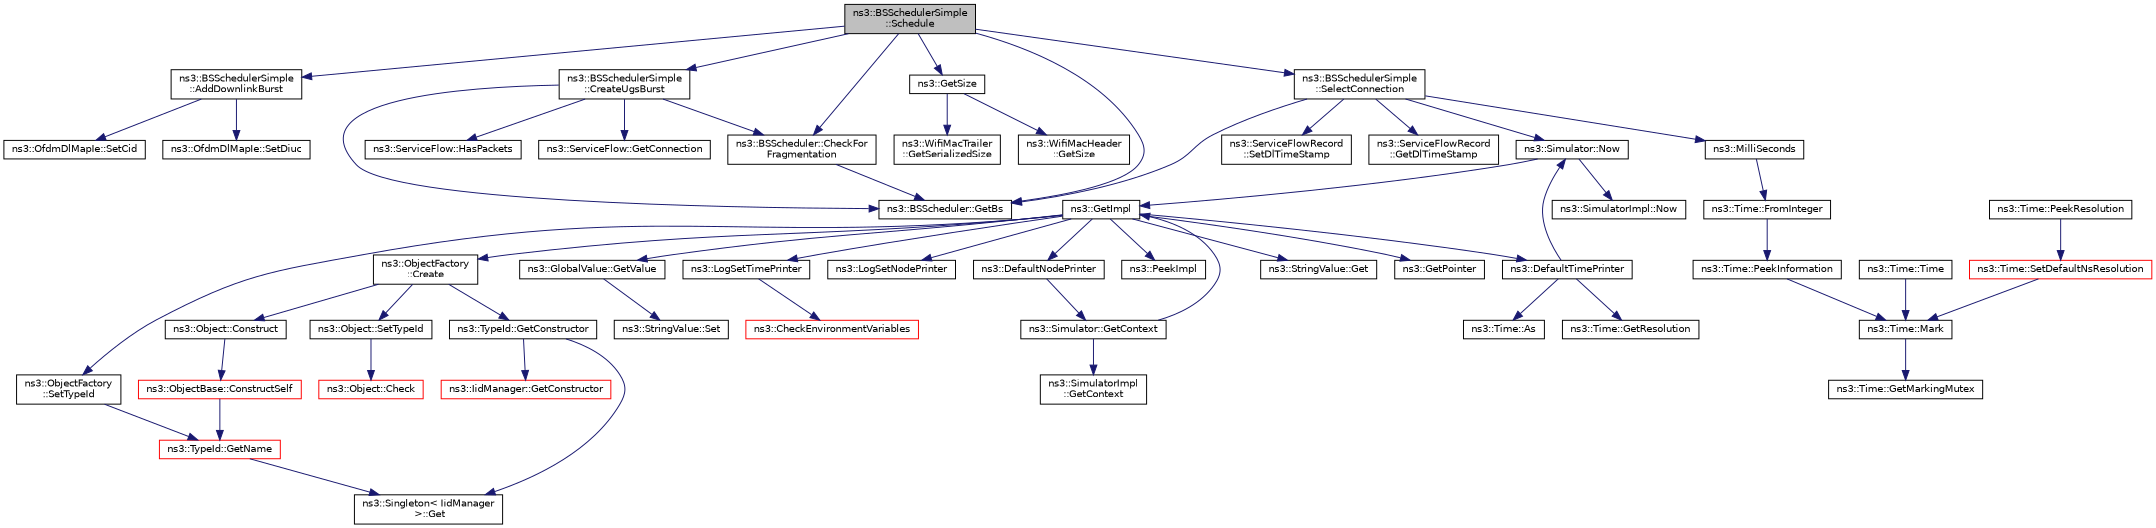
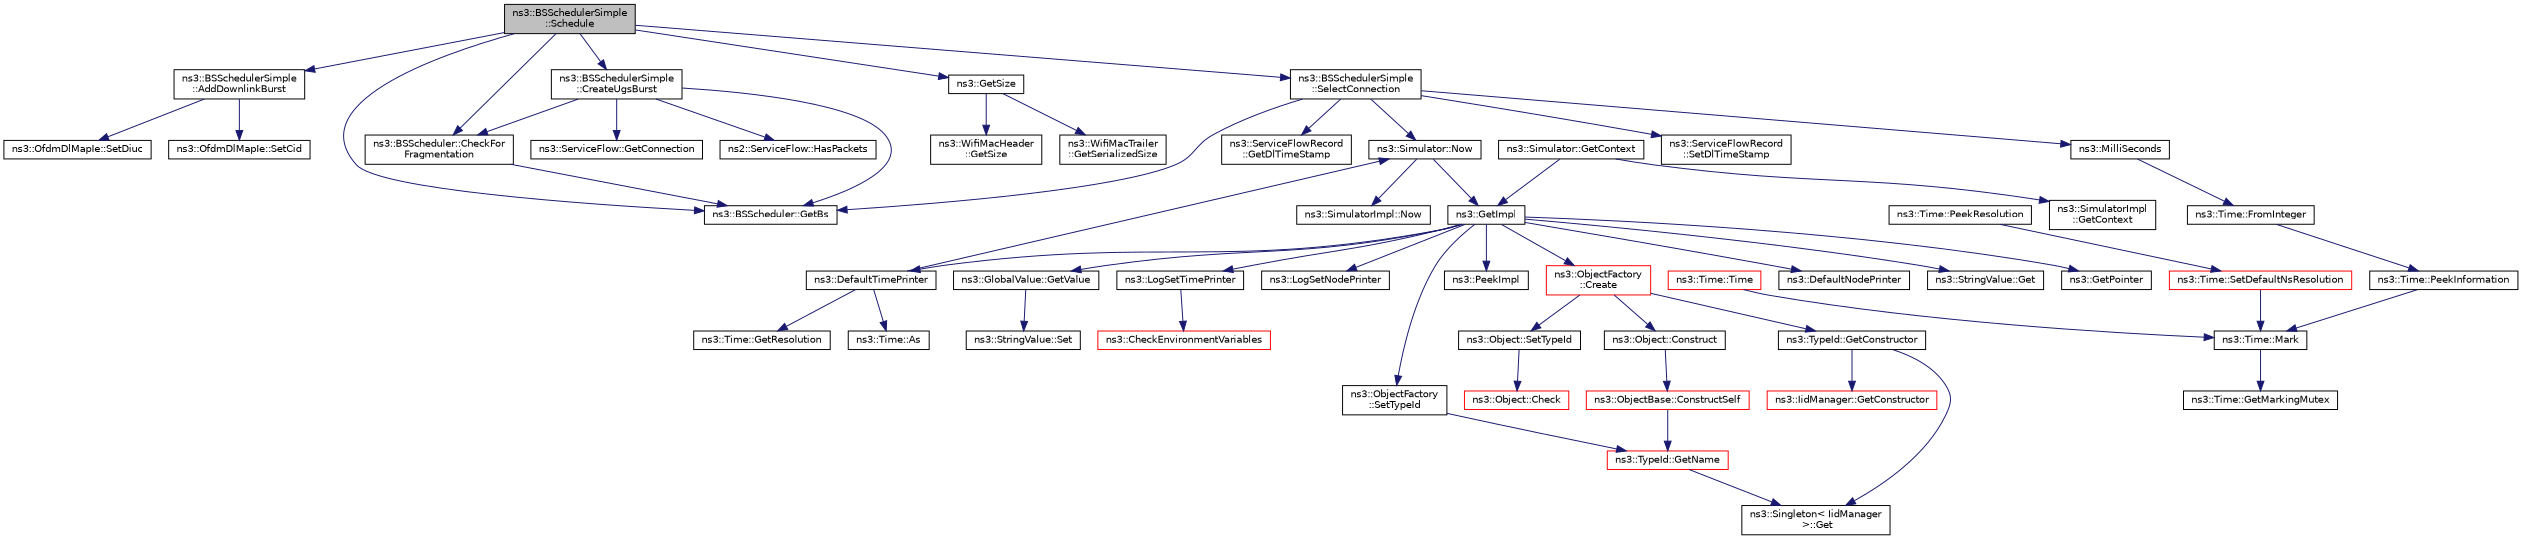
node "ns3::ServiceFlow::HasPackets": label "ns3::ServiceFlow::HasPackets" -> "ns2::ServiceFlow::HasPackets"
node "ns3::ObjectFactory ::Create": color black -> red
node "ns3::Time::Time": color black -> red
edge "ns3::DefaultNodePrinter" -> "ns3::Simulator::GetContext": removed
